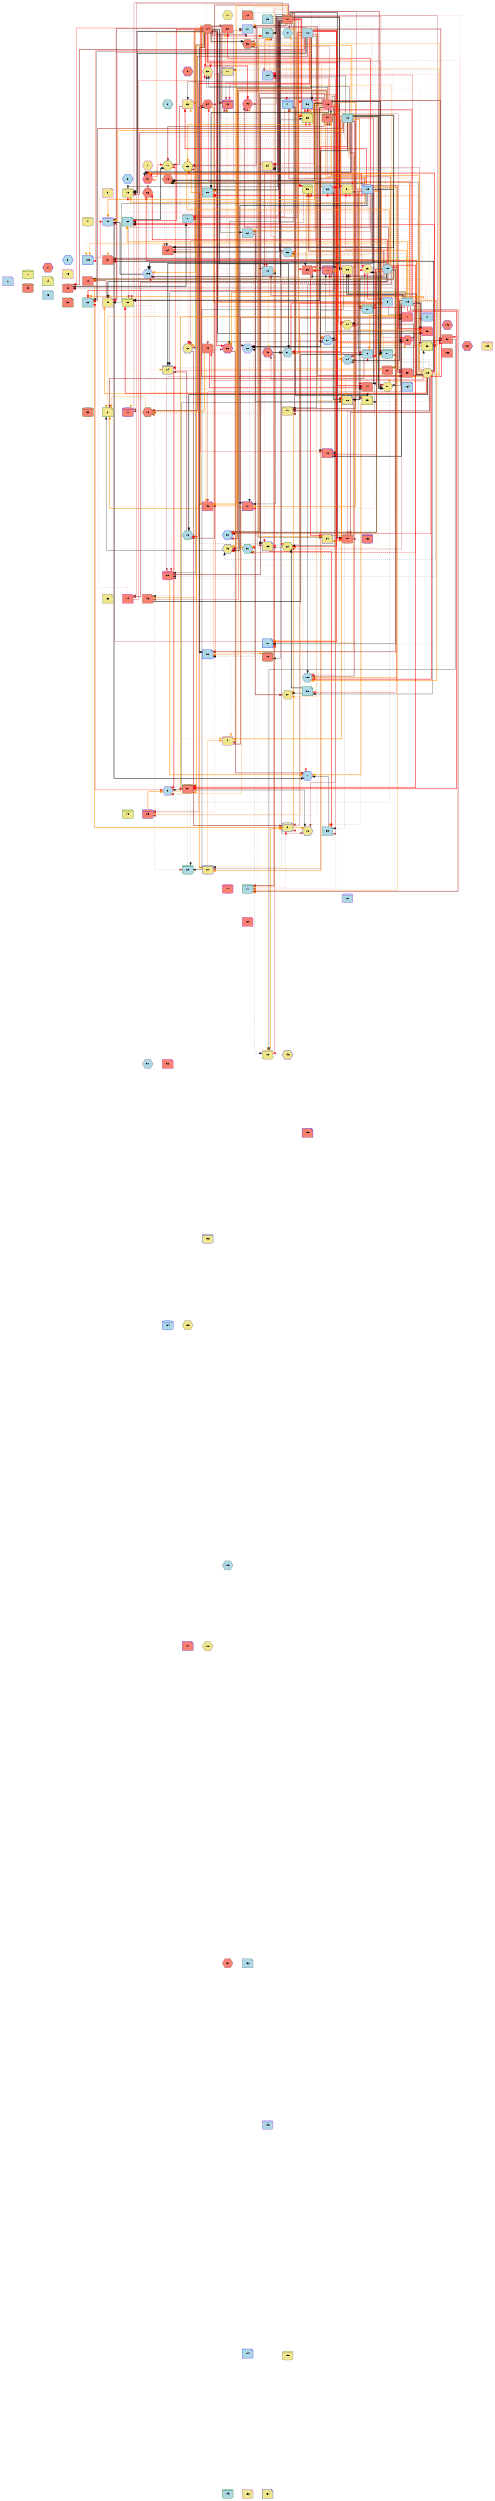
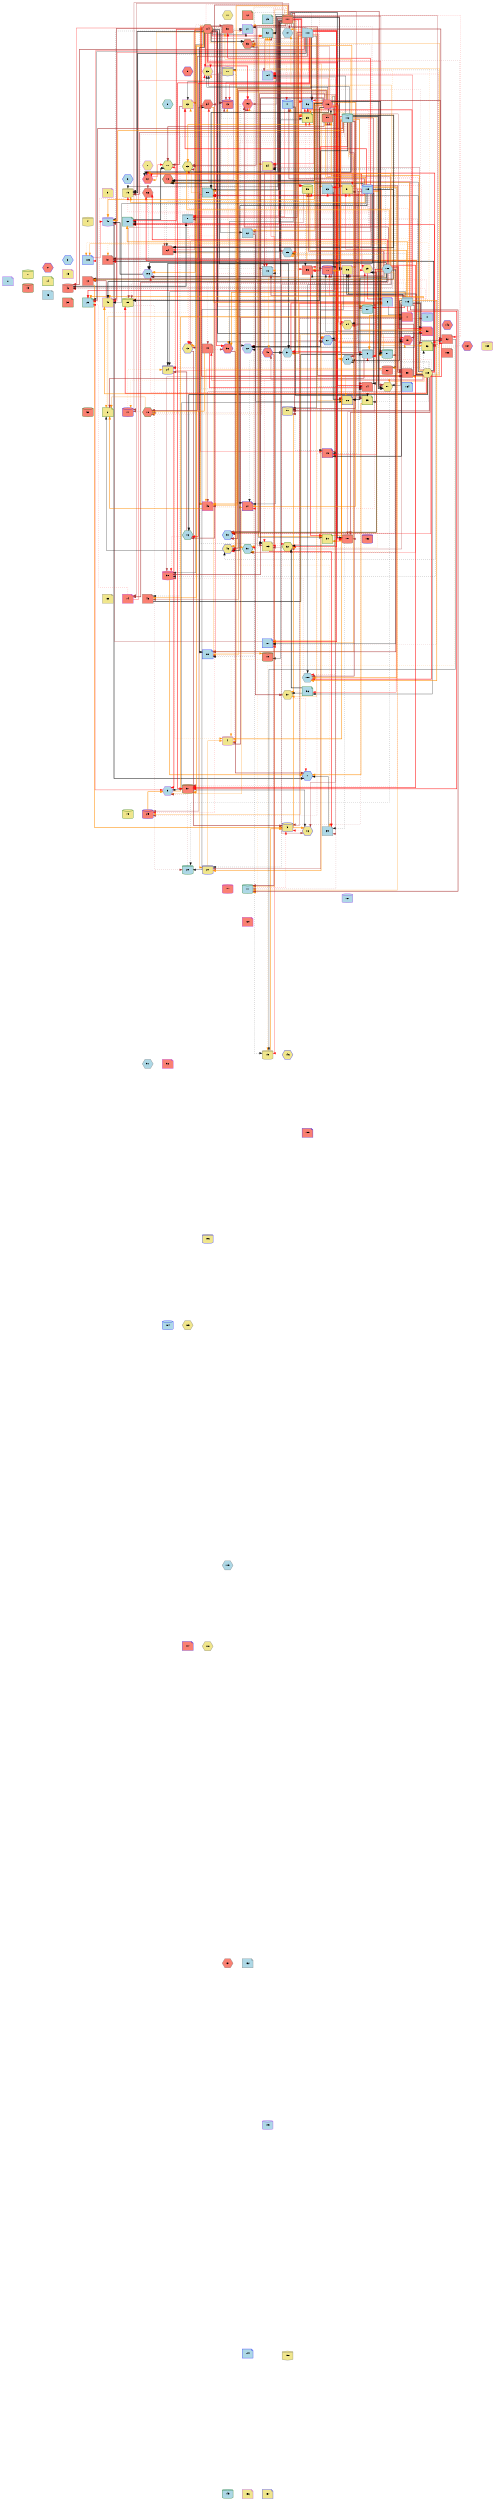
edge "109" -> "80": color darkorange -> black
edge "109" -> "73": removed
edge "110" -> "57": style dotted -> bold
node "58": color gray40 -> blue
edge "69" -> "20": style bold -> solid
node "30": color blue -> darkgreen
node "103": color blue -> gray40
